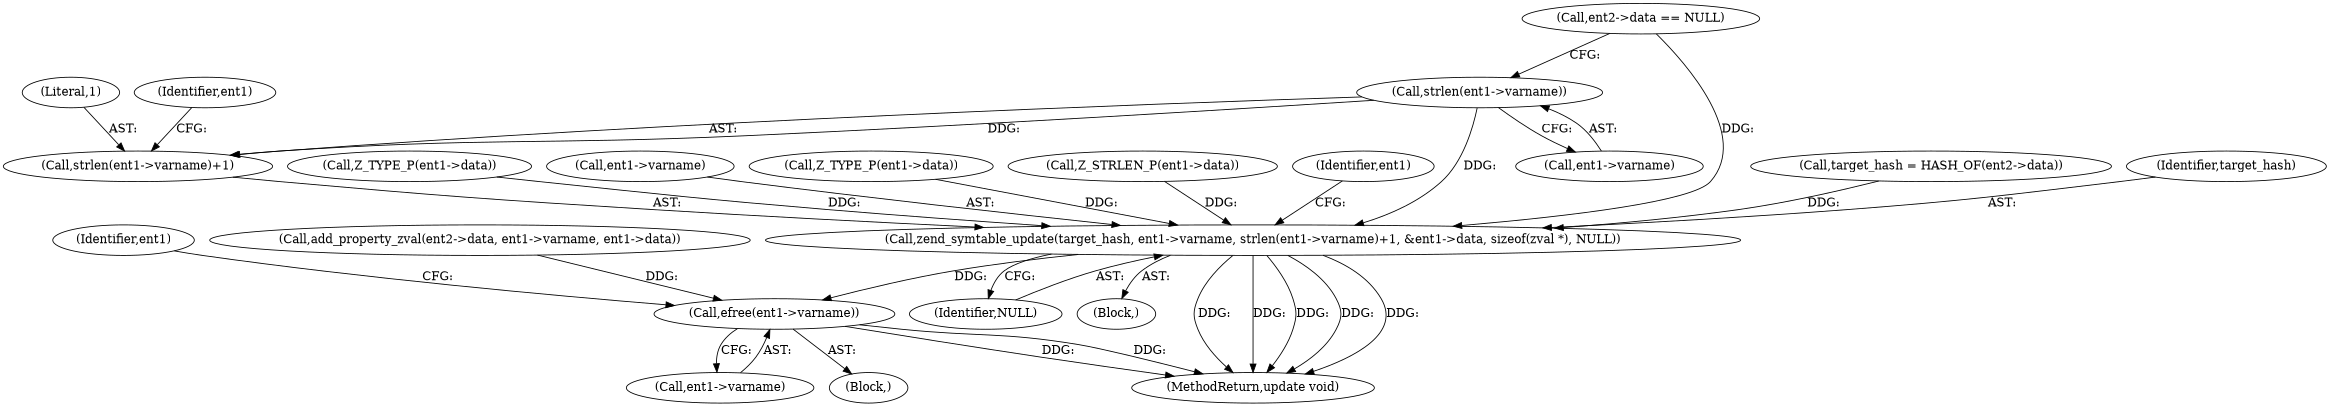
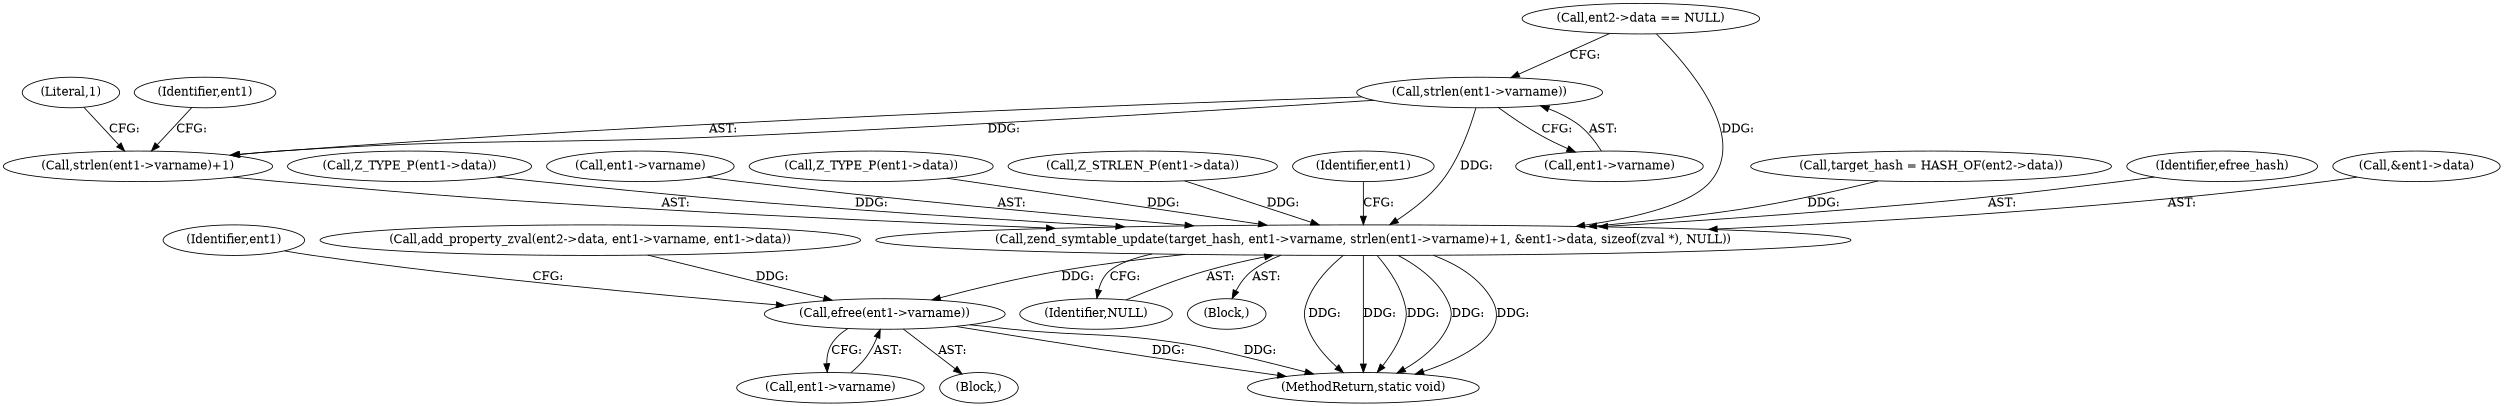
edge "(Literal,1)" -> "(Call,strlen(ent1->varname)+1)": label "AST: " -> "CFG: "
node "(Identifier,target_hash)": label "(Identifier,target_hash)" -> "(Identifier,efree_hash)"
node "(Call,&ent1->data)": added
node "(MethodReturn,update void)": label "(MethodReturn,update void)" -> "(MethodReturn,static void)"
